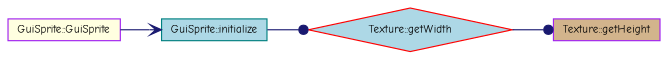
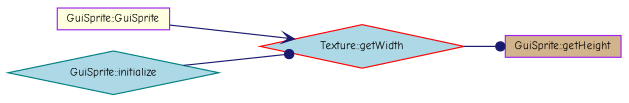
edge "GuiSprite::GuiSprite" -> "GuiSprite::initialize": now "GuiSprite::GuiSprite" -> "Texture::getWidth"
node "GuiSprite::initialize": shape box -> diamond
node "Texture::getHeight": label "Texture::getHeight" -> "GuiSprite::getHeight"
